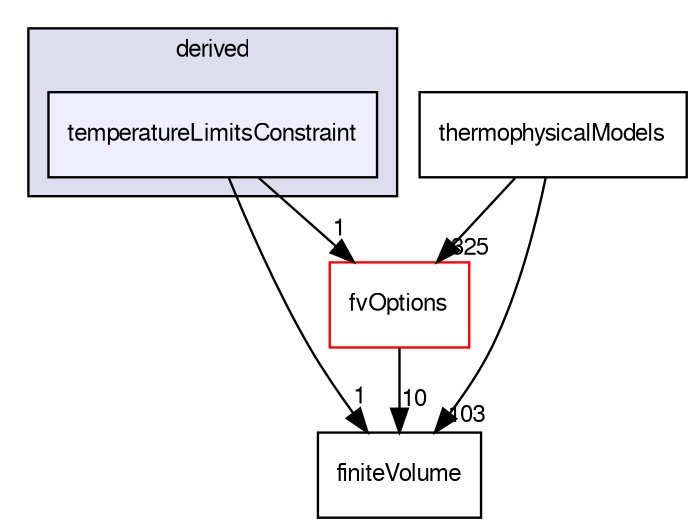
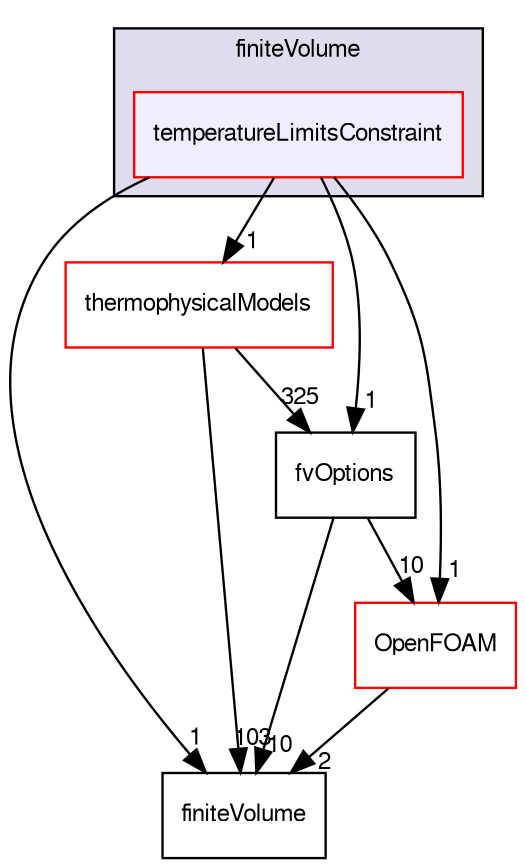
cluster "derived": label "derived" -> "finiteVolume"
node "temperatureLimitsConstraint": color black -> red
node "thermophysicalModels": color black -> red
edge "temperatureLimitsConstraint" -> "thermophysicalModels": added
node "fvOptions": color red -> black
node "OpenFOAM": added
